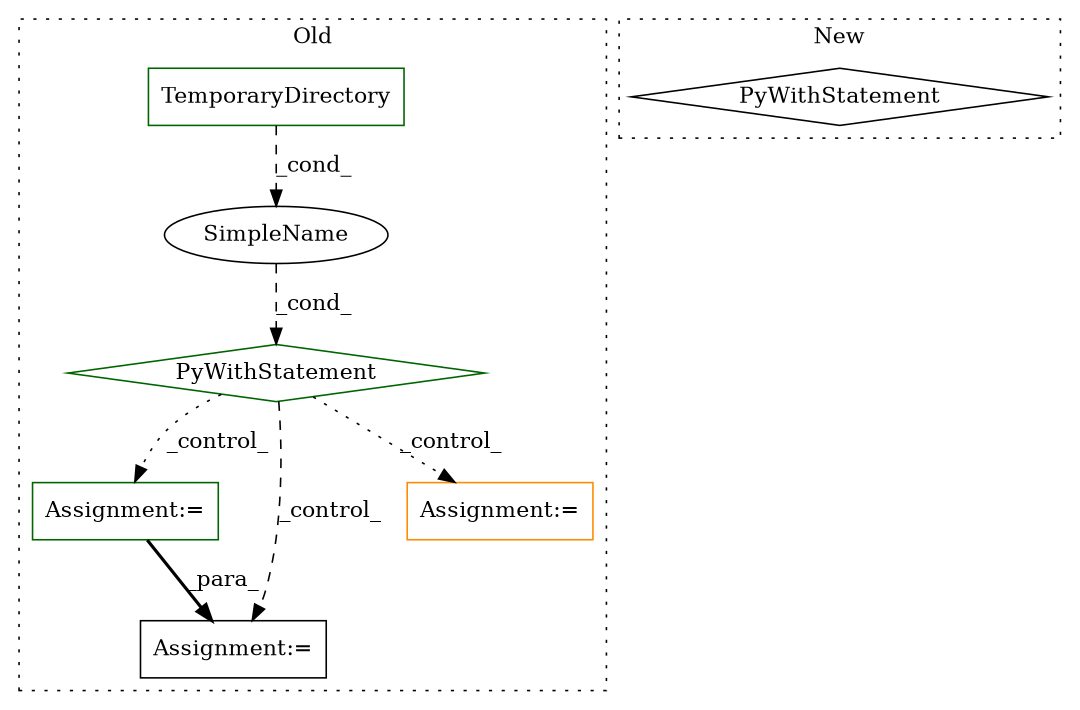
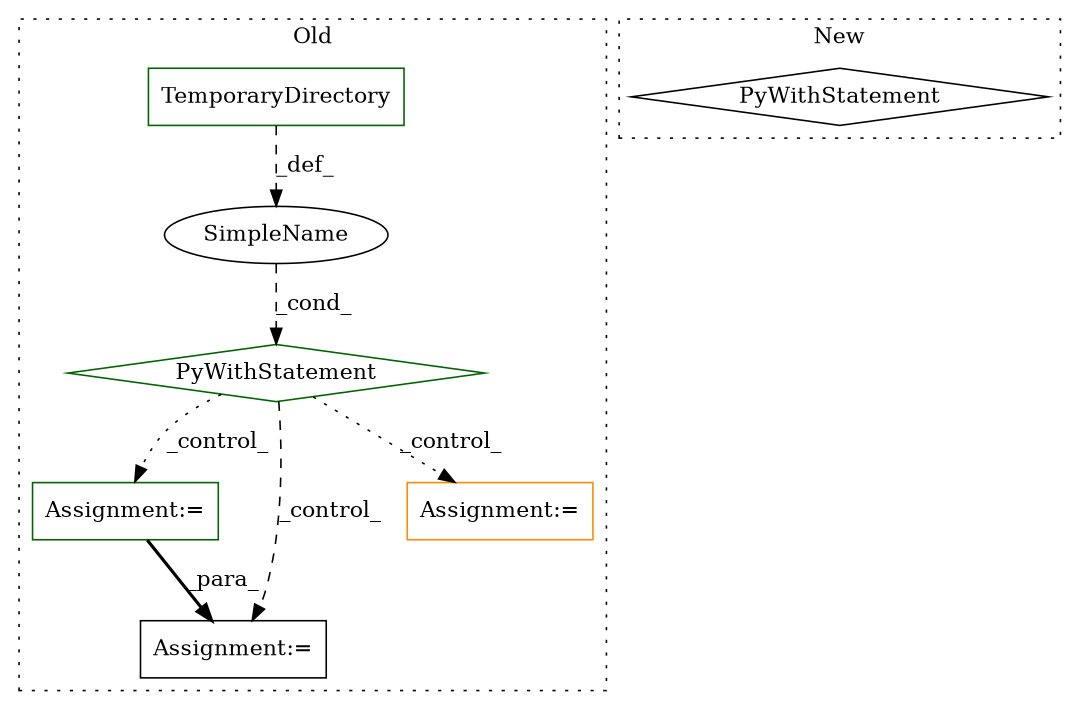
edge "TemporaryDirectory" -> "SimpleName": label "_cond_" -> "_def_"
